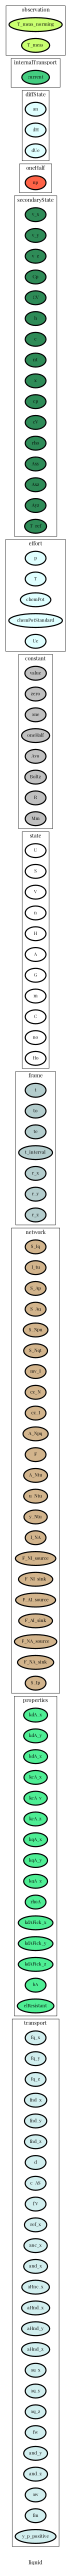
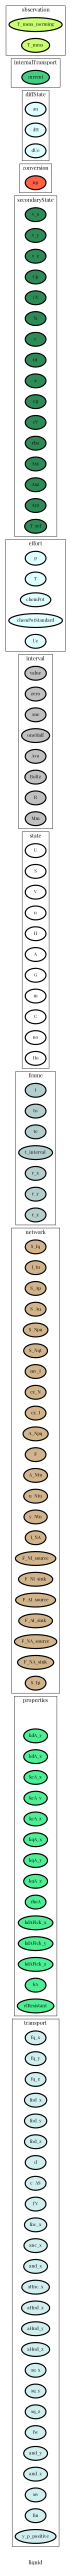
cluster "oneHalf": label "oneHalf" -> "conversion"
cluster "constant": label "constant" -> "interval"
node "kdA_x": removed
node "ref_x": label "ref_x" -> "fnc_x"
